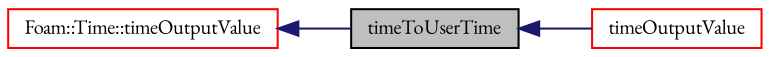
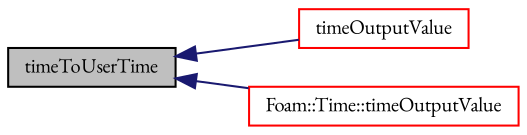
edge "timeToUserTime" -> "Foam::Time::timeOutputValue": reversed
